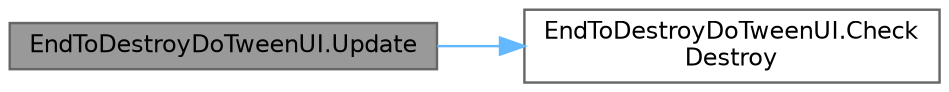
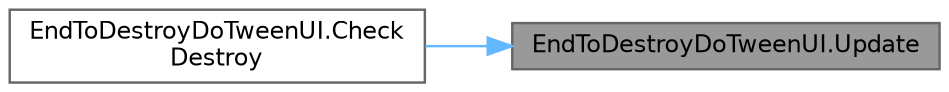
edge "EndToDestroyDoTweenUI.Update" -> "EndToDestroyDoTweenUI.Check Destroy": reversed
